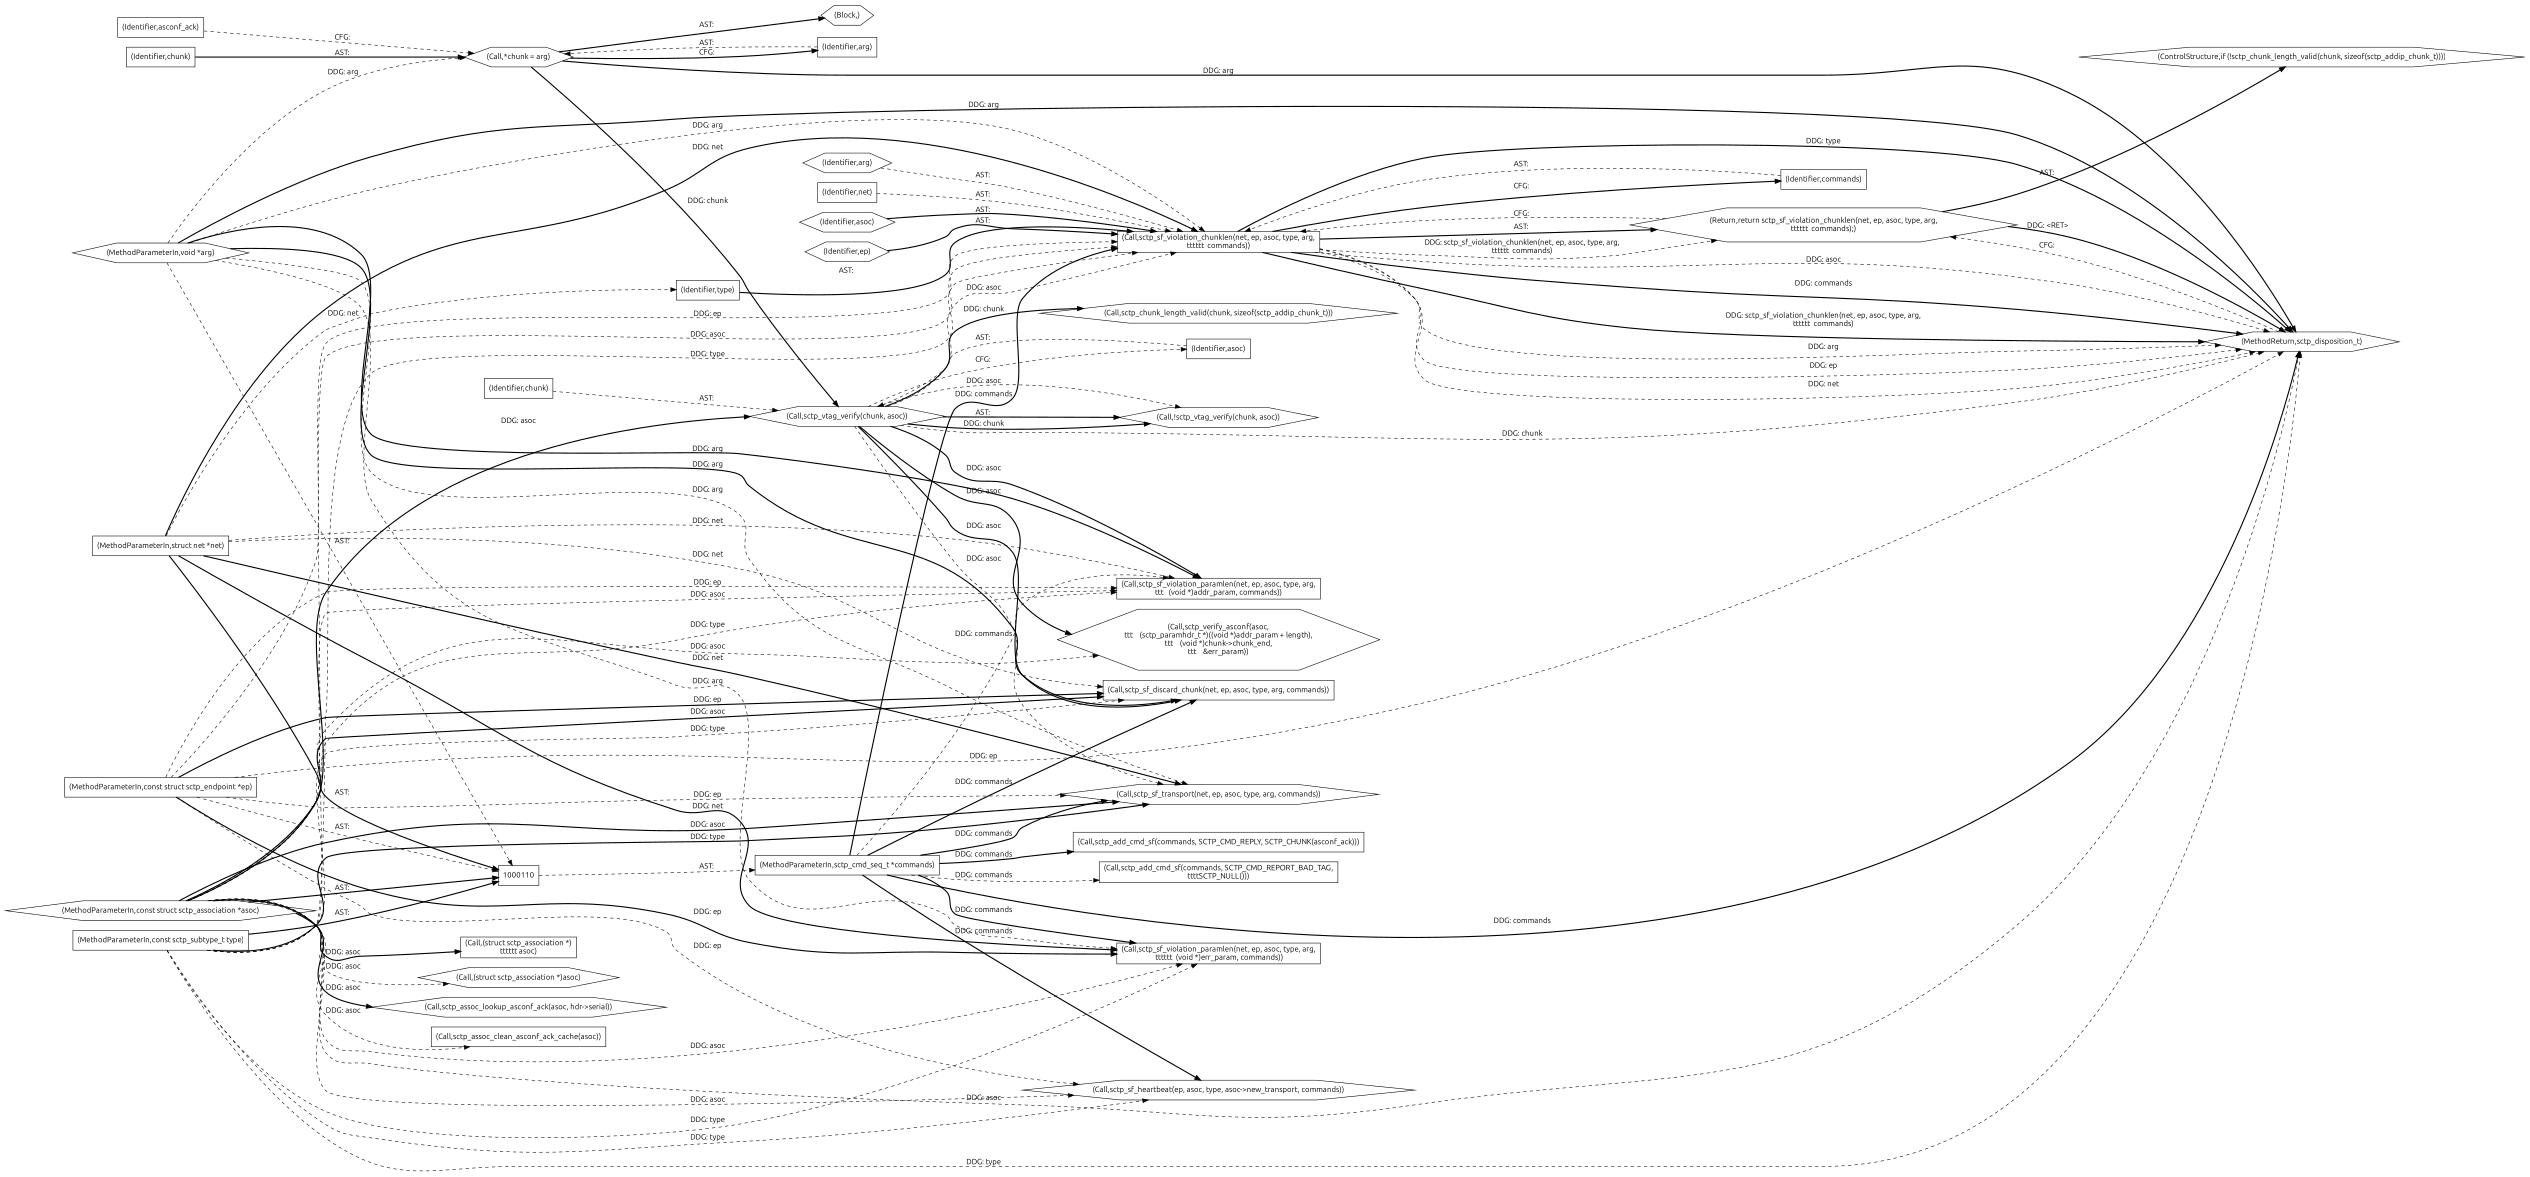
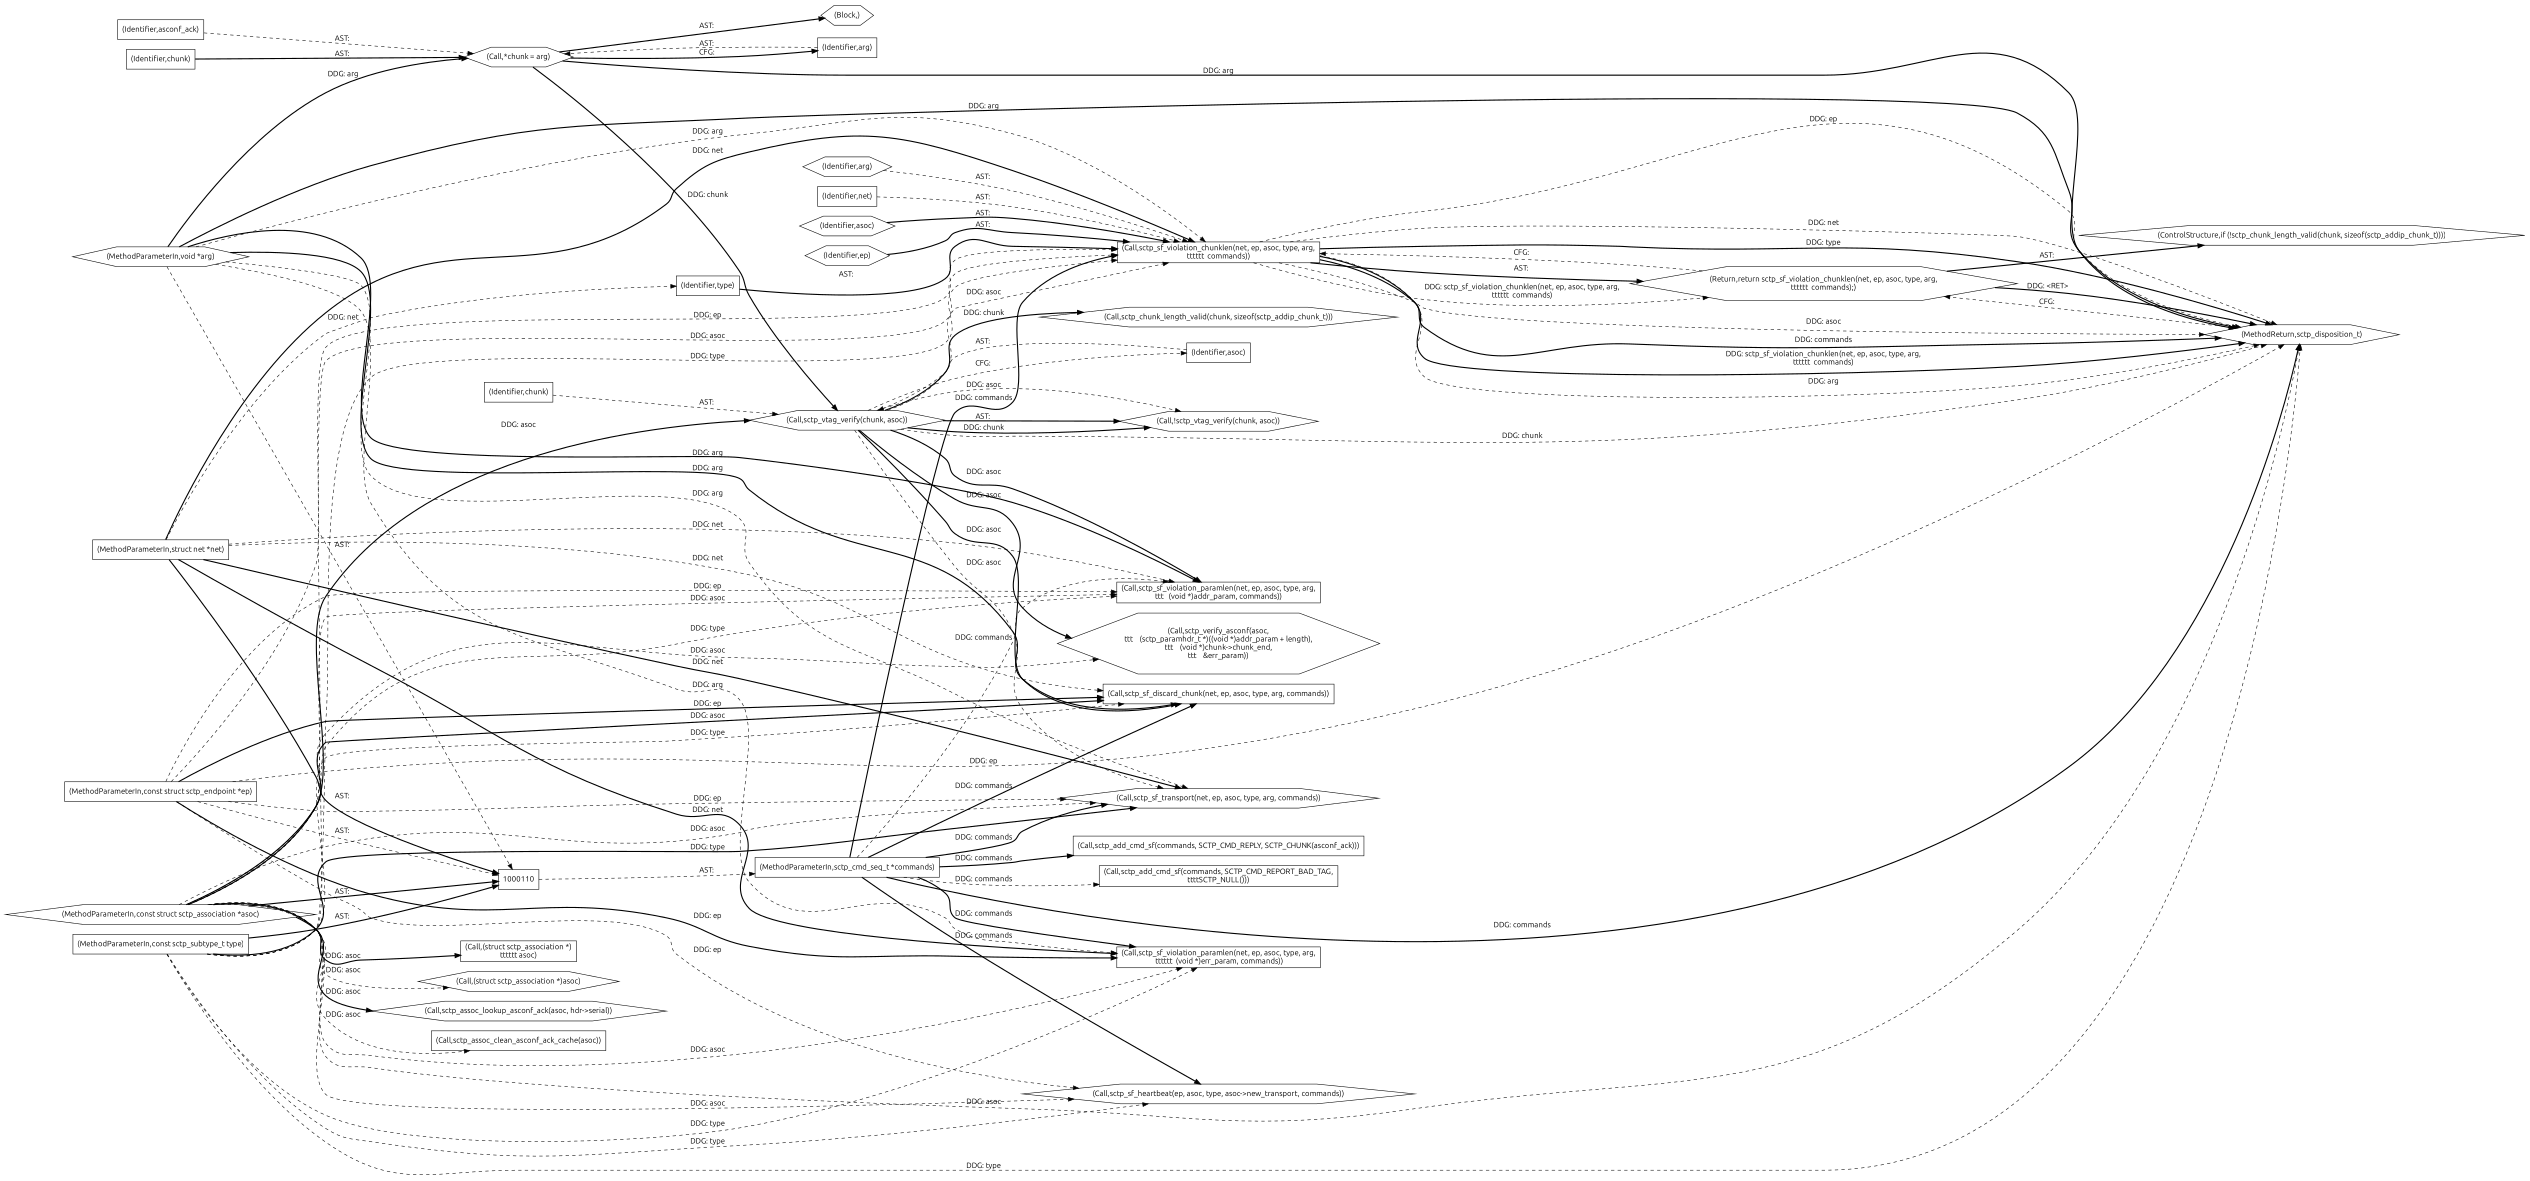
edge "(Identifier,asconf_ack)" -> "(Call,*chunk = arg)": label "CFG: " -> "AST: "
edge "(MethodParameterIn,void *arg)" -> "(Call,*chunk = arg)": style dashed -> bold
node "(Identifier,commands)": removed
edge "(MethodParameterIn,const struct sctp_association *asoc)" -> "(Call,sctp_sf_transport(net, ep, asoc, type, arg, commands))": style bold -> dashed
